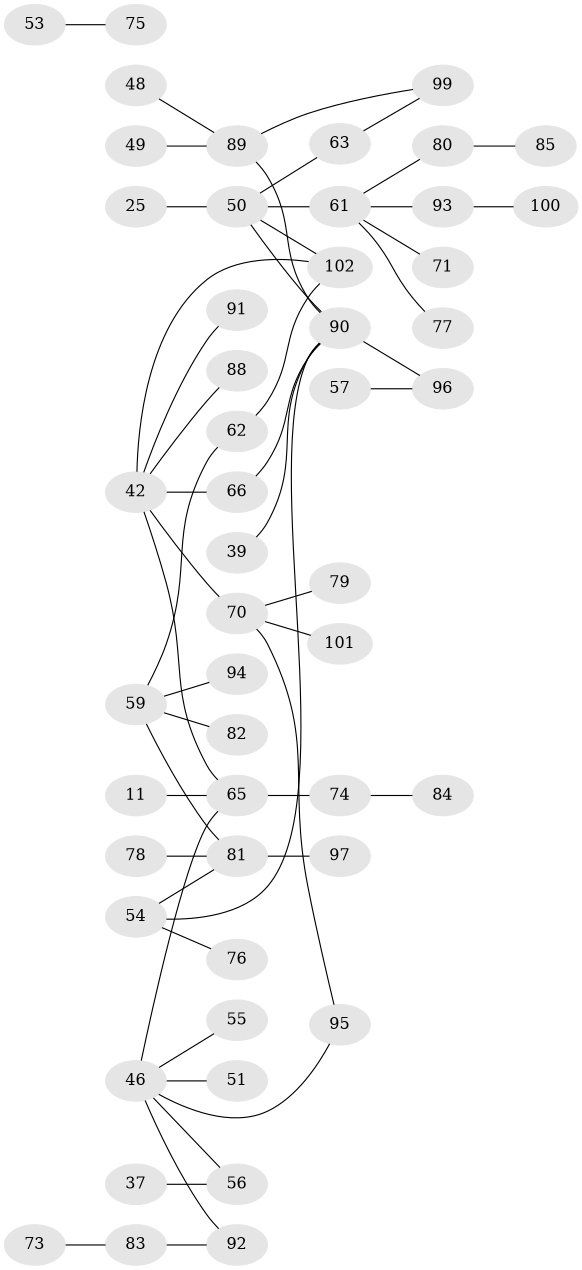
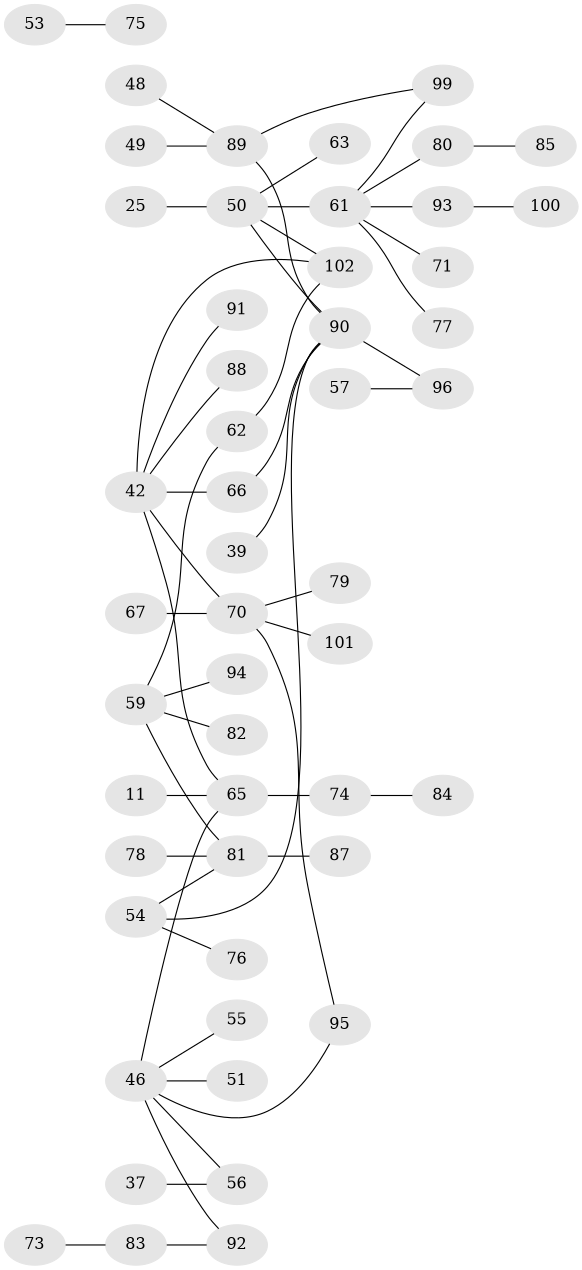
edge "99" -- "63": now "99" -- "61"
node "67": added
node "97": label "97" -> "87"
